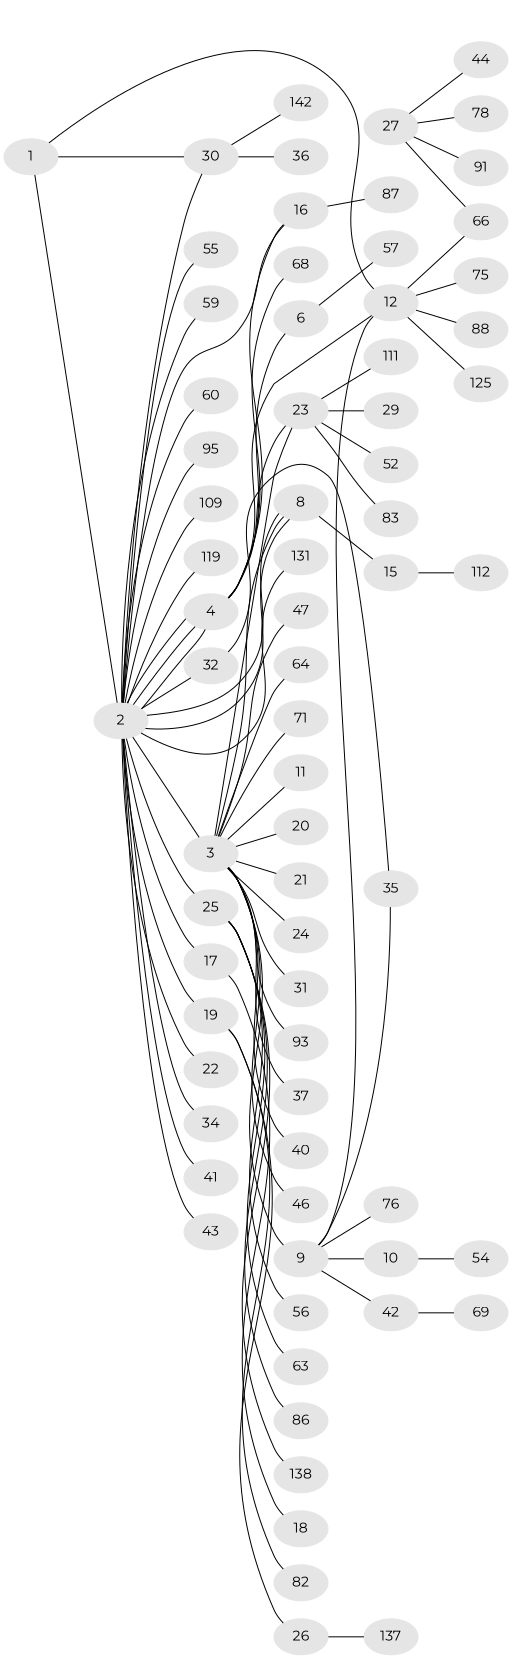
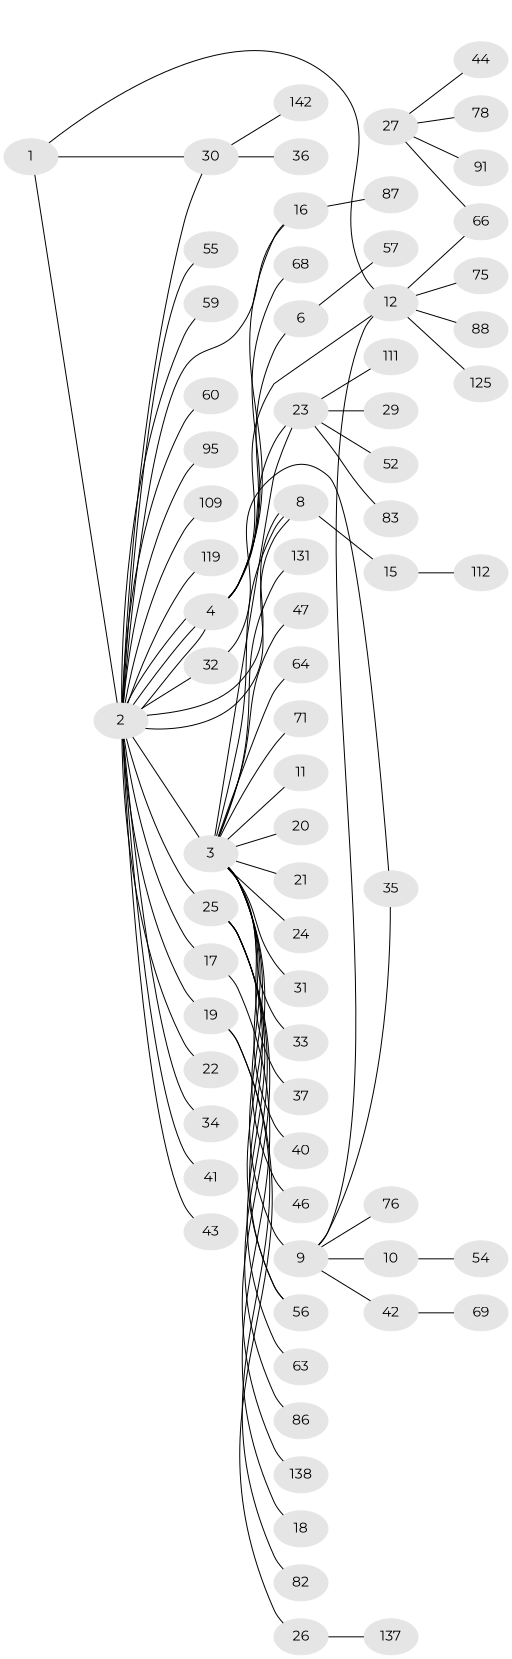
edge "131" -- "2": now "131" -- "3"
node "93": label "93" -> "33"
edge "3" -- "56": added
